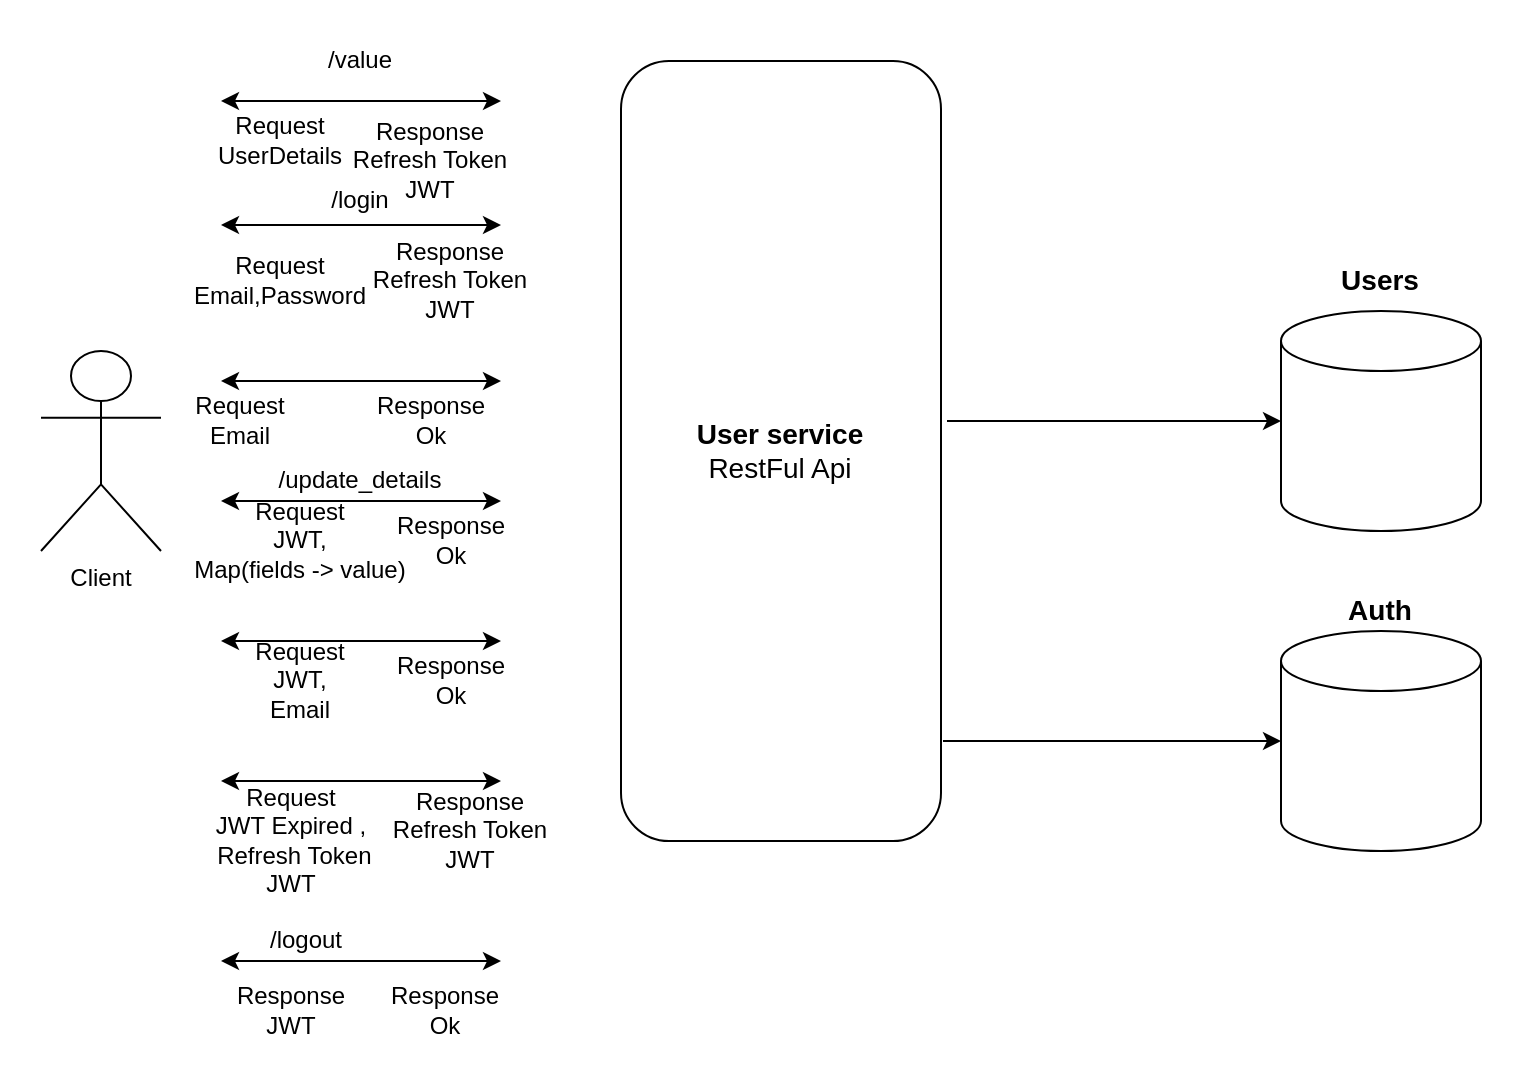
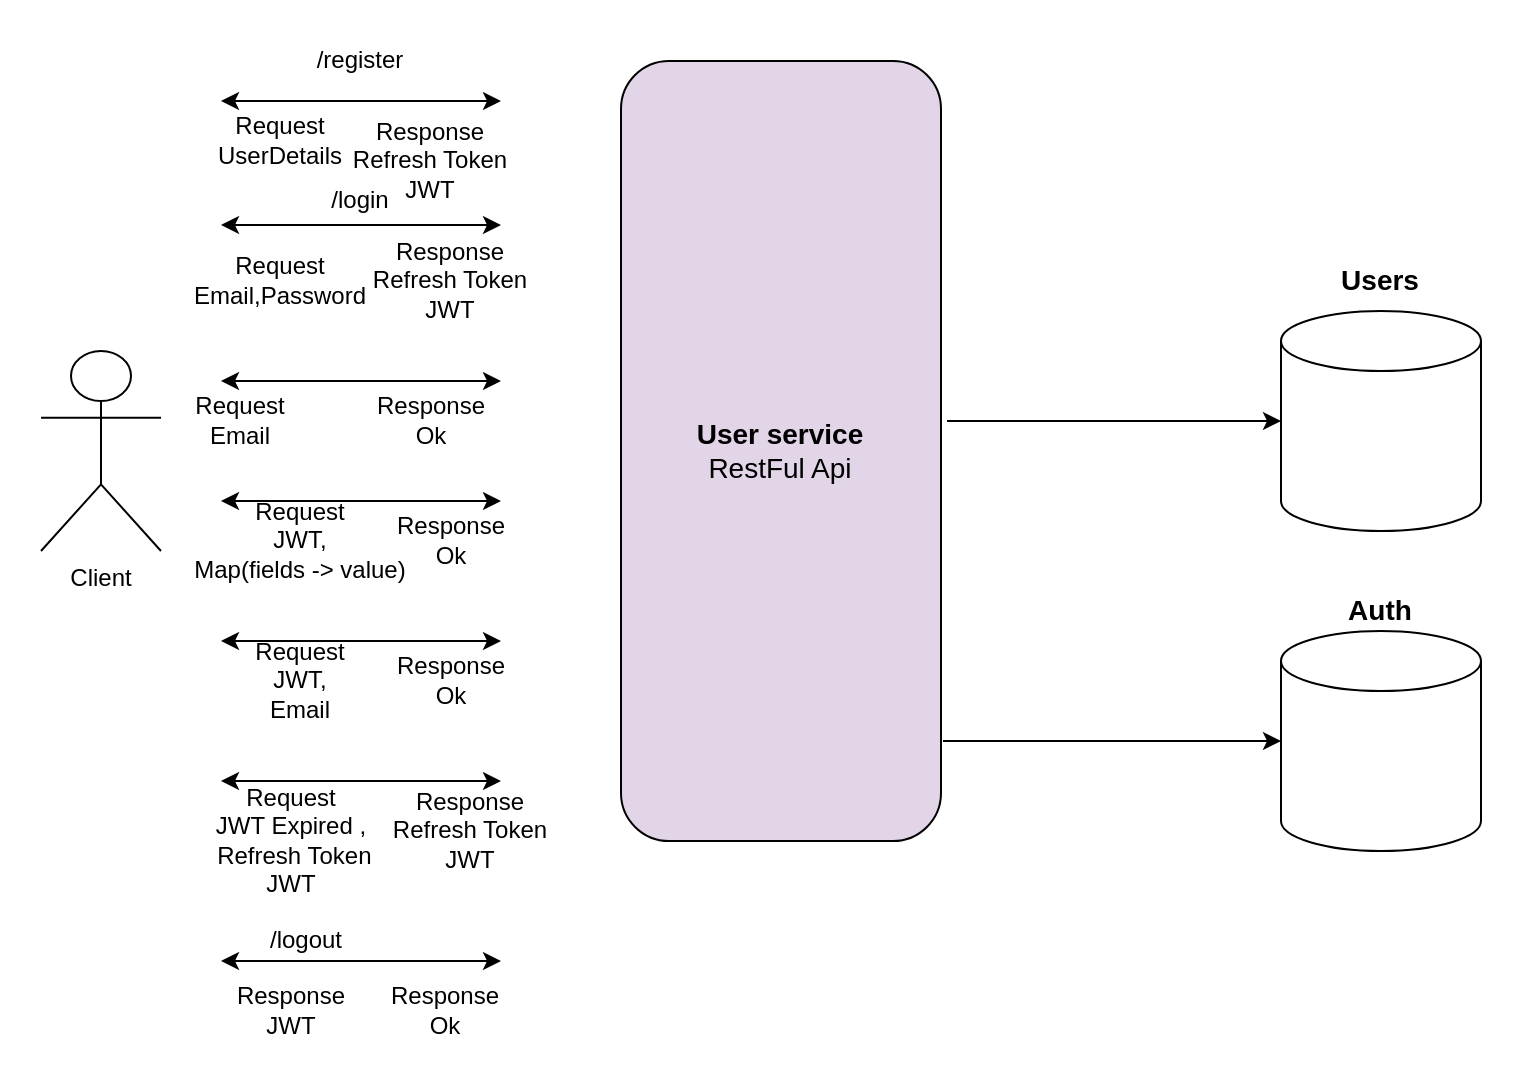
node "/value": label "/value" -> "/register"
node "User service RestFul Api": fillcolor #ffffff -> #e1d5e7
node "/update_details": removed
